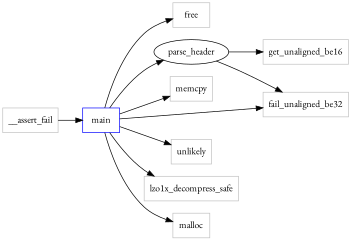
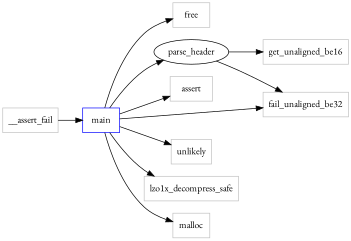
node "memcpy": label "memcpy" -> "assert"
